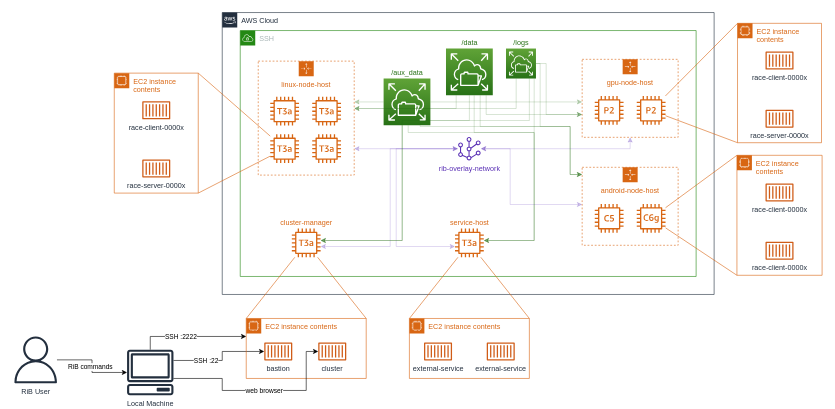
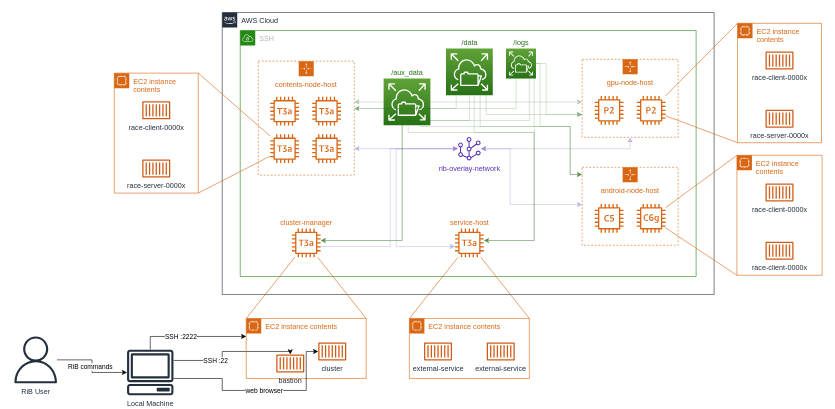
node "linux-node-host": label "linux-node-host" -> "contents-node-host"
edge "rib-overlay-network" -- "cluster-manager": arrowhead classic -> none
node "bastion": moved (278, 351) -> (290, 363)
